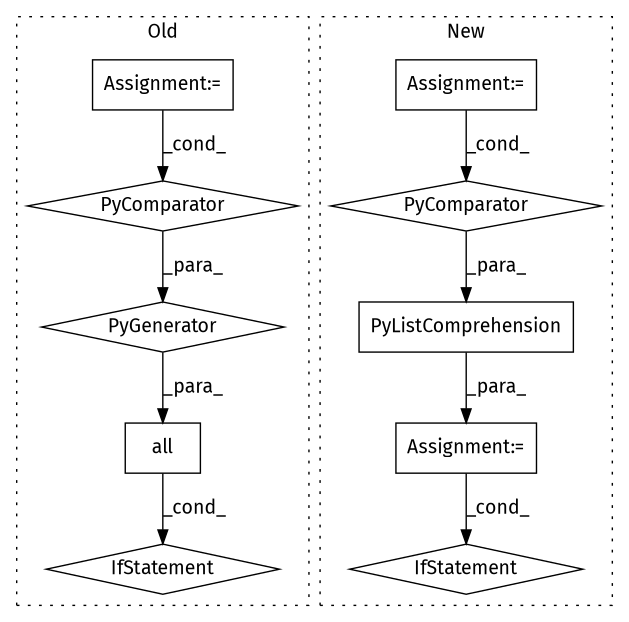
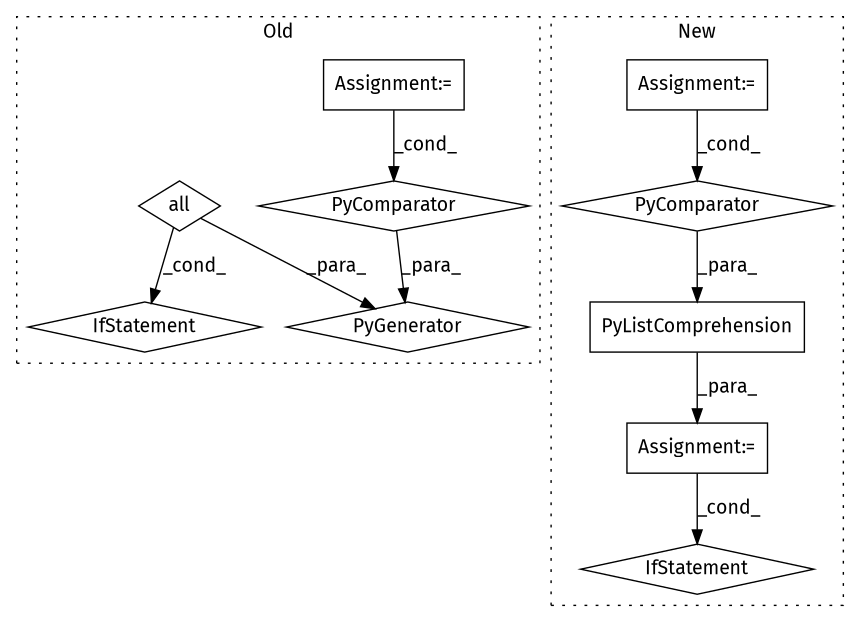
edge "PyGenerator" -> "all": reversed
node "all": shape box -> diamond
